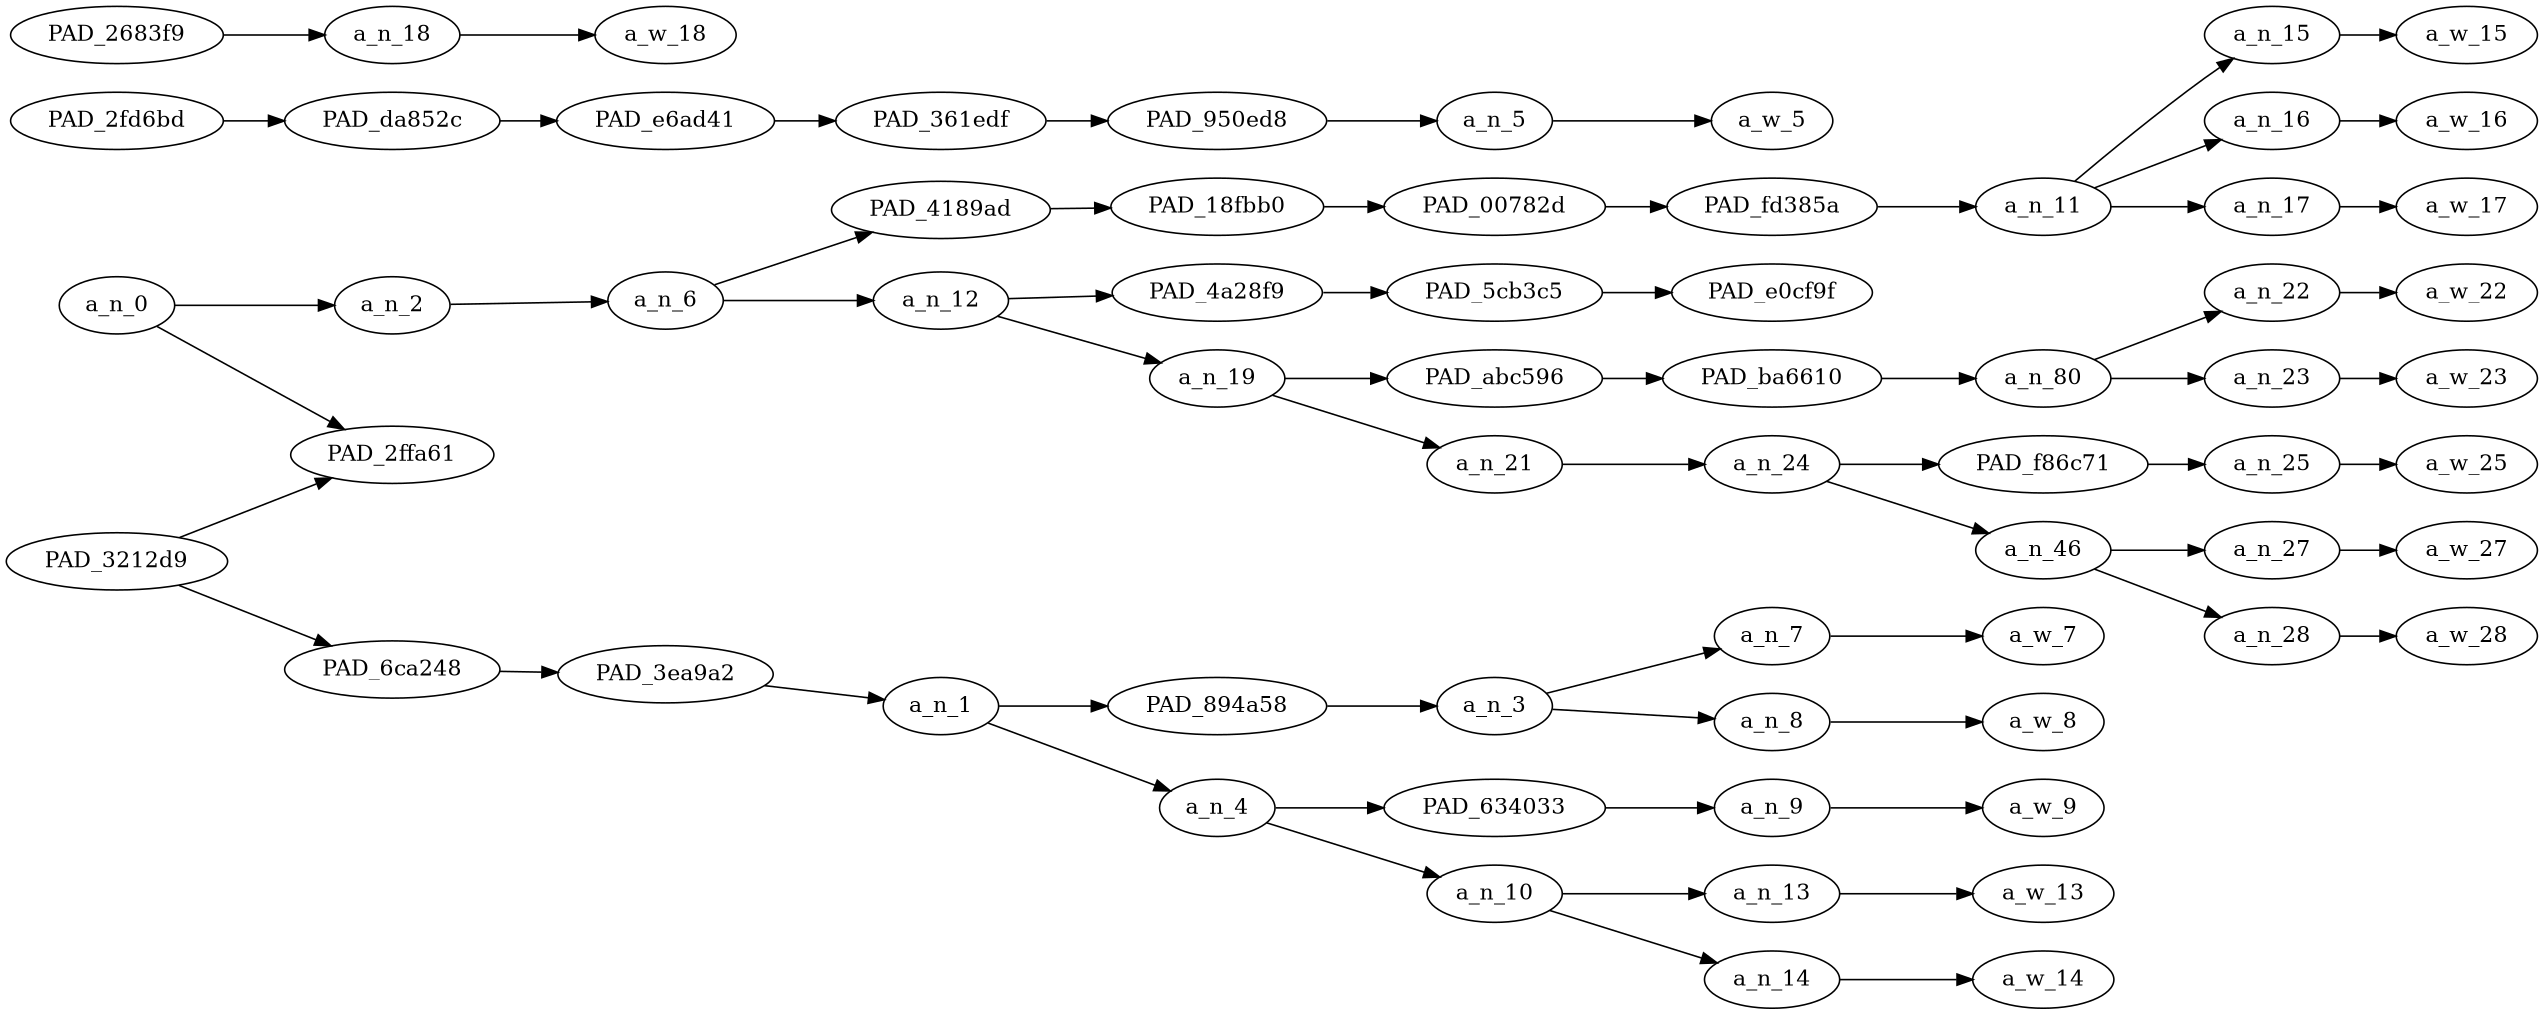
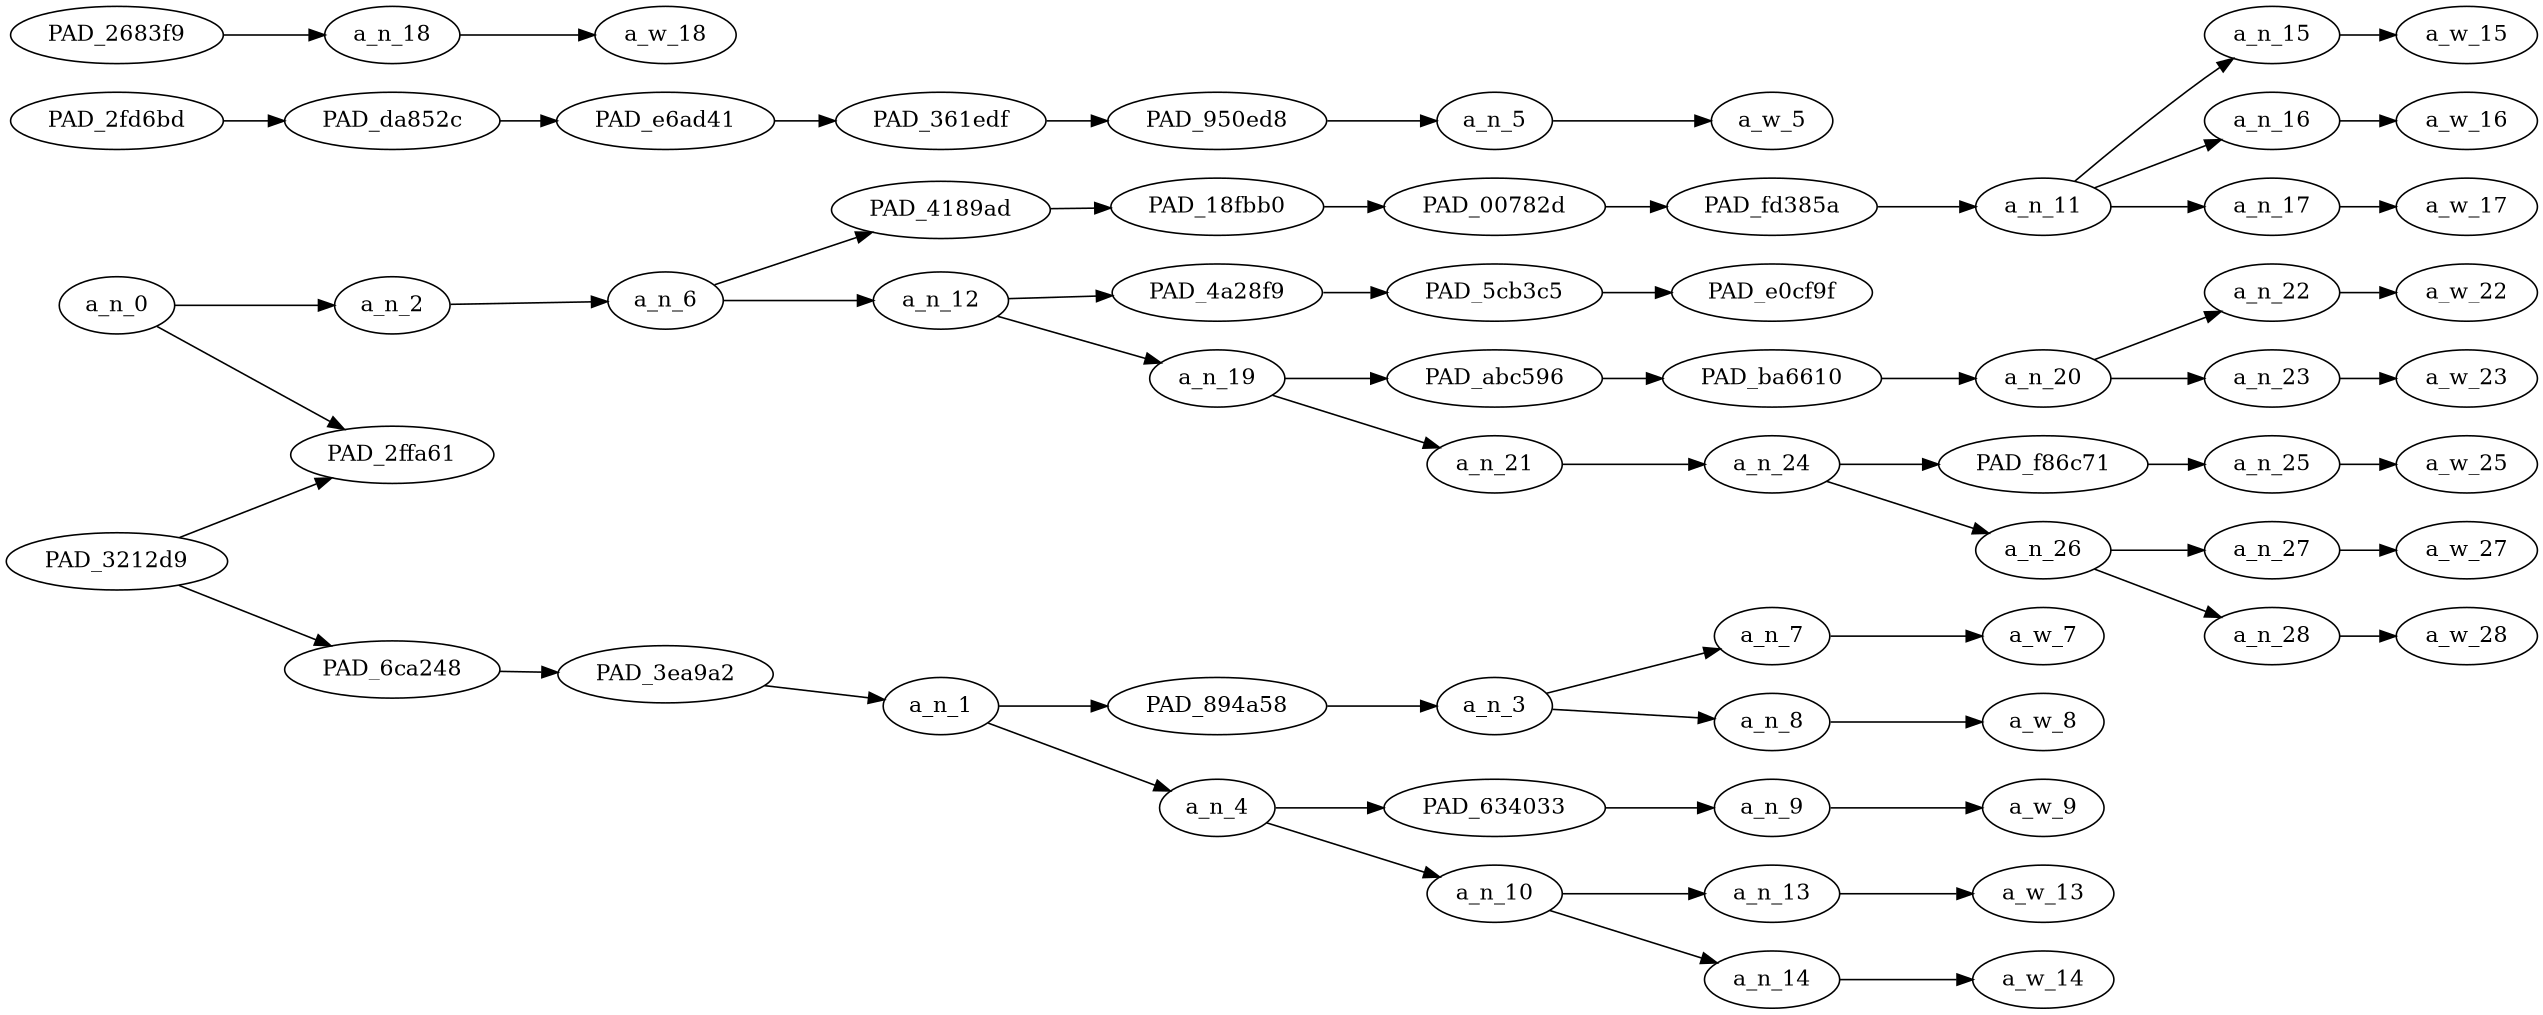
node "a_n_80": label "a_n_80" -> "a_n_20"
node "a_n_46": label "a_n_46" -> "a_n_26"
